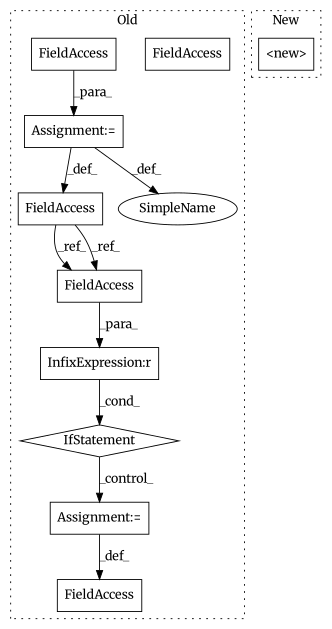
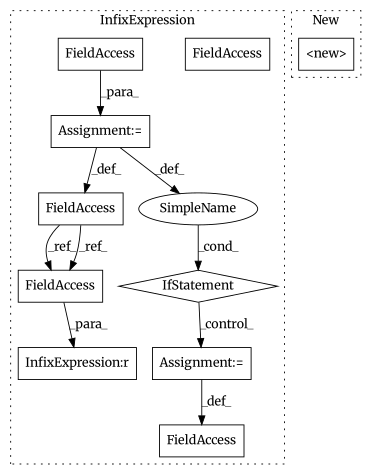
cluster "Old": label "Old" -> "InfixExpression"
edge "InfixExpression:r" -> "IfStatement": now "SimpleName" -> "IfStatement"
